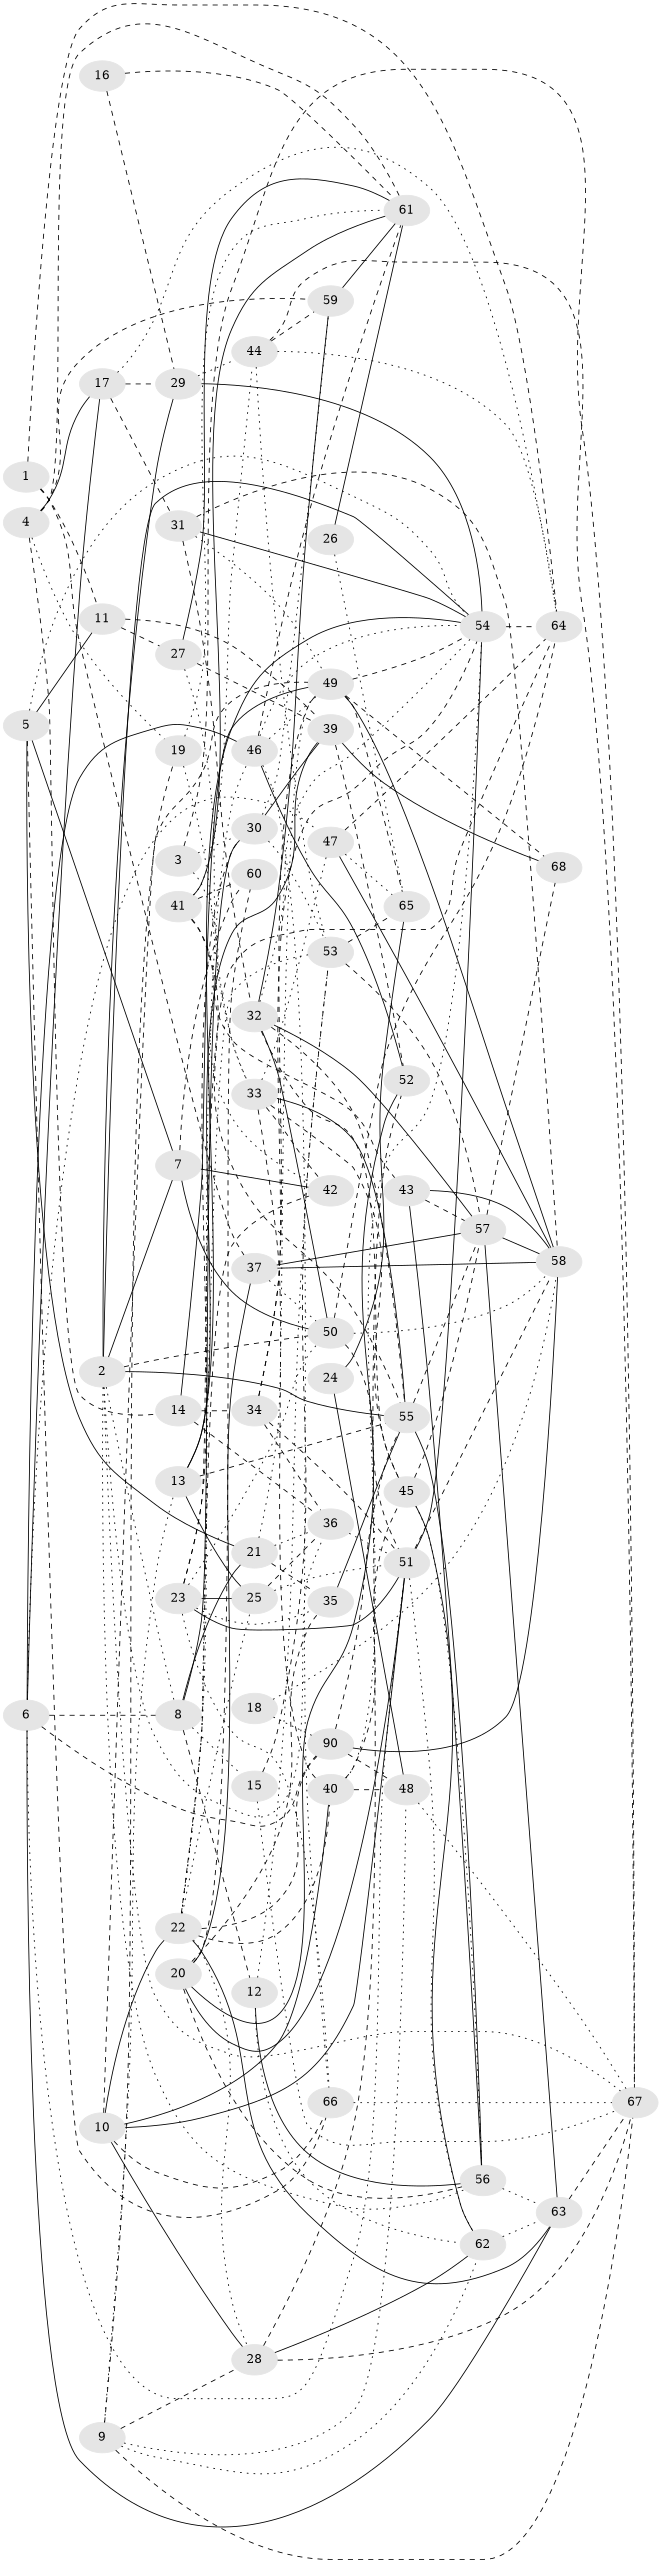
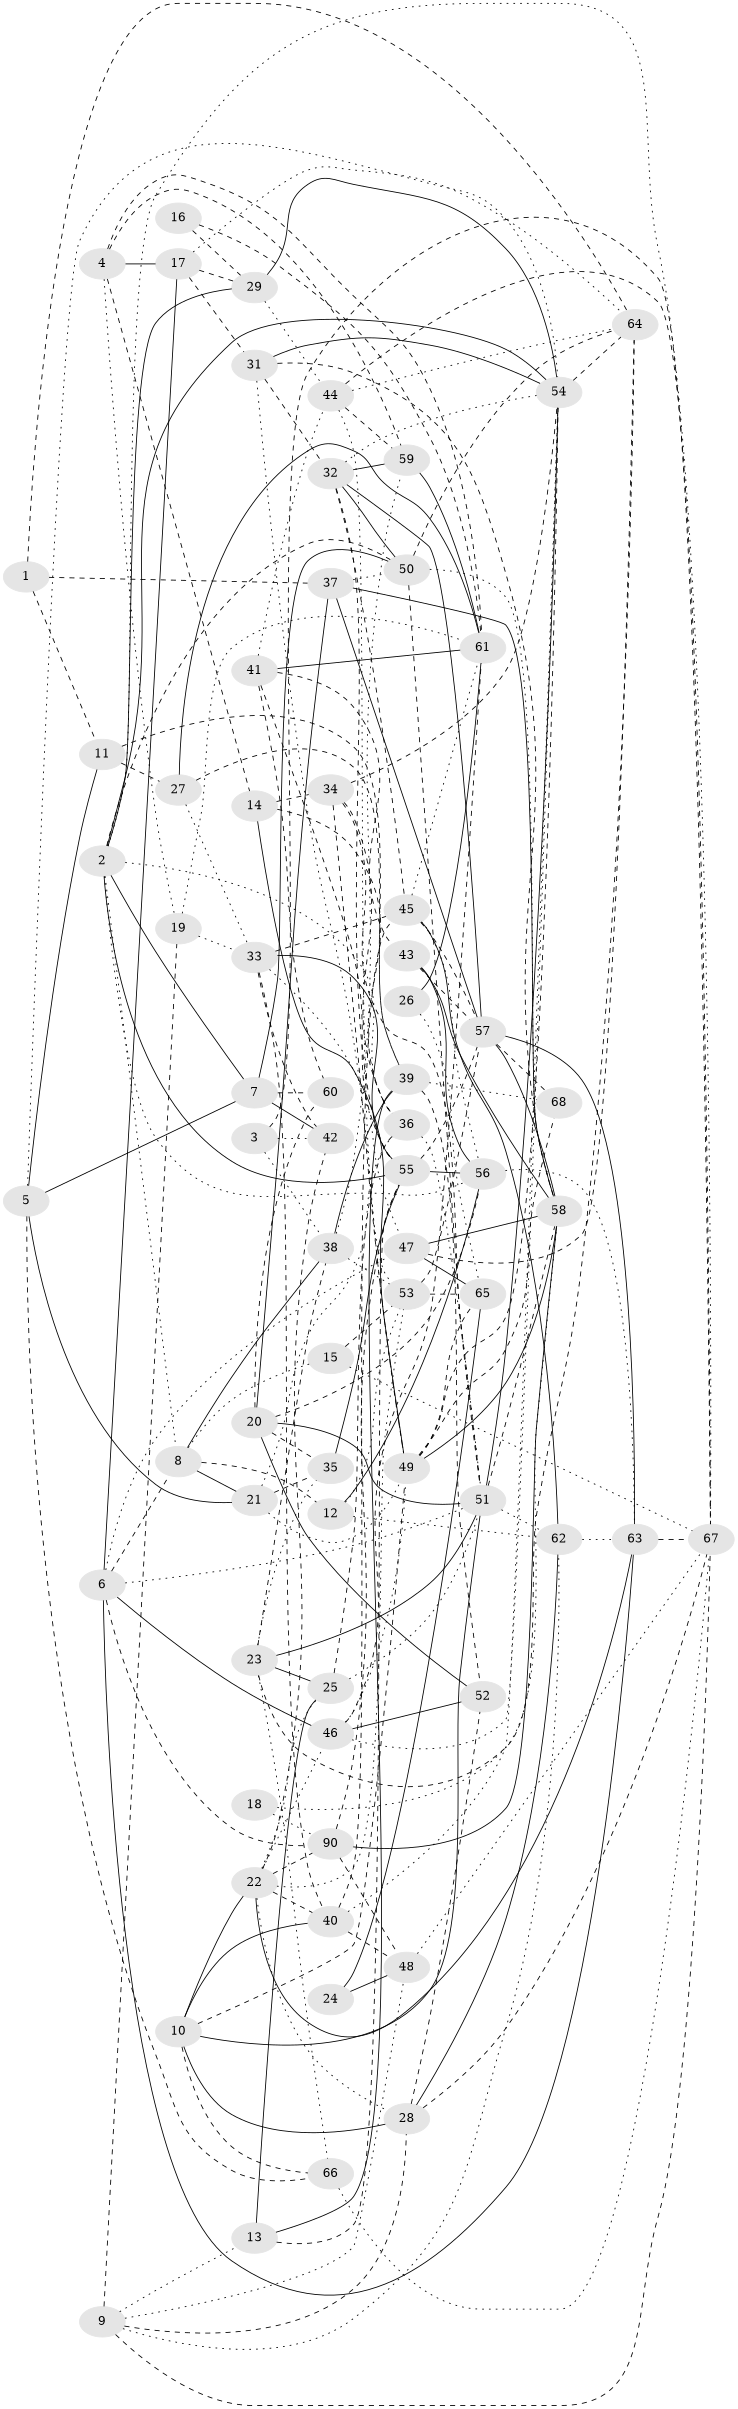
edge "54" -- "13": removed
edge "61" -- "45": added
edge "39" -- "68": style solid -> dotted
node "30": label "30" -> "38"
edge "47" -- "65": style dotted -> solid
edge "46" -- "66": removed
edge "50" -- "23": removed
